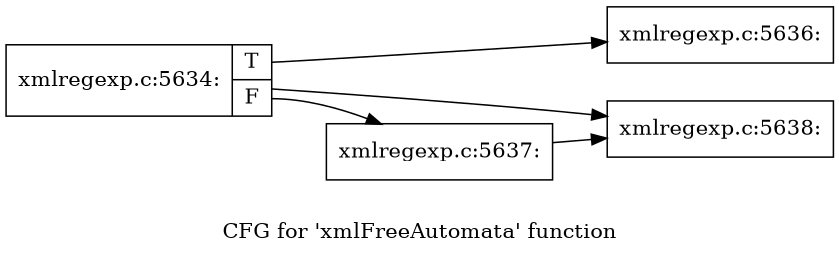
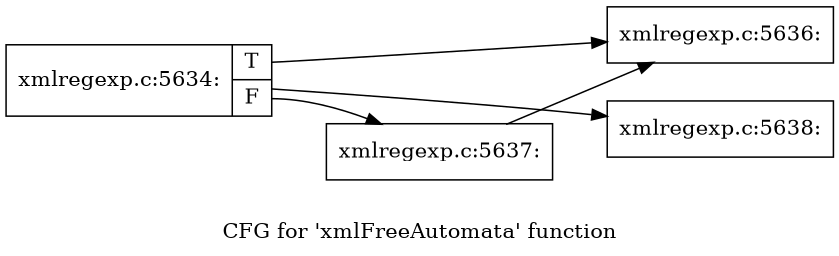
edge "xmlregexp.c:5637:" -> "xmlregexp.c:5638:": now "xmlregexp.c:5637:" -> "xmlregexp.c:5636:"
